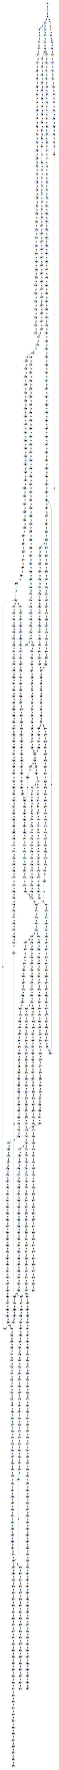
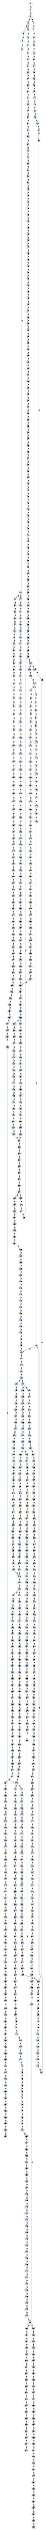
node "S183": added
edge "S470" -> "S488": now "S479" -> "S488"
